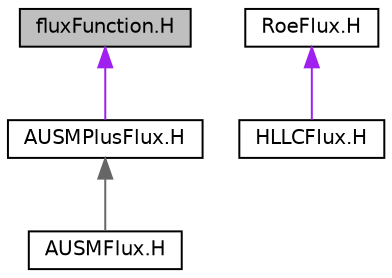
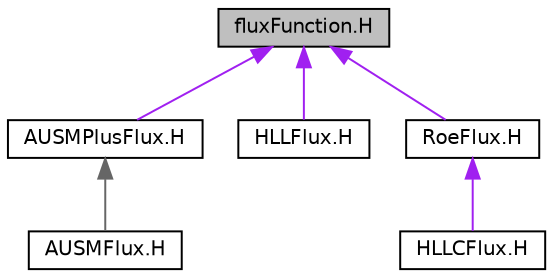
edge "RoeFlux.H" -> "fluxFunction.H": added
node "HLLFlux.H": added
